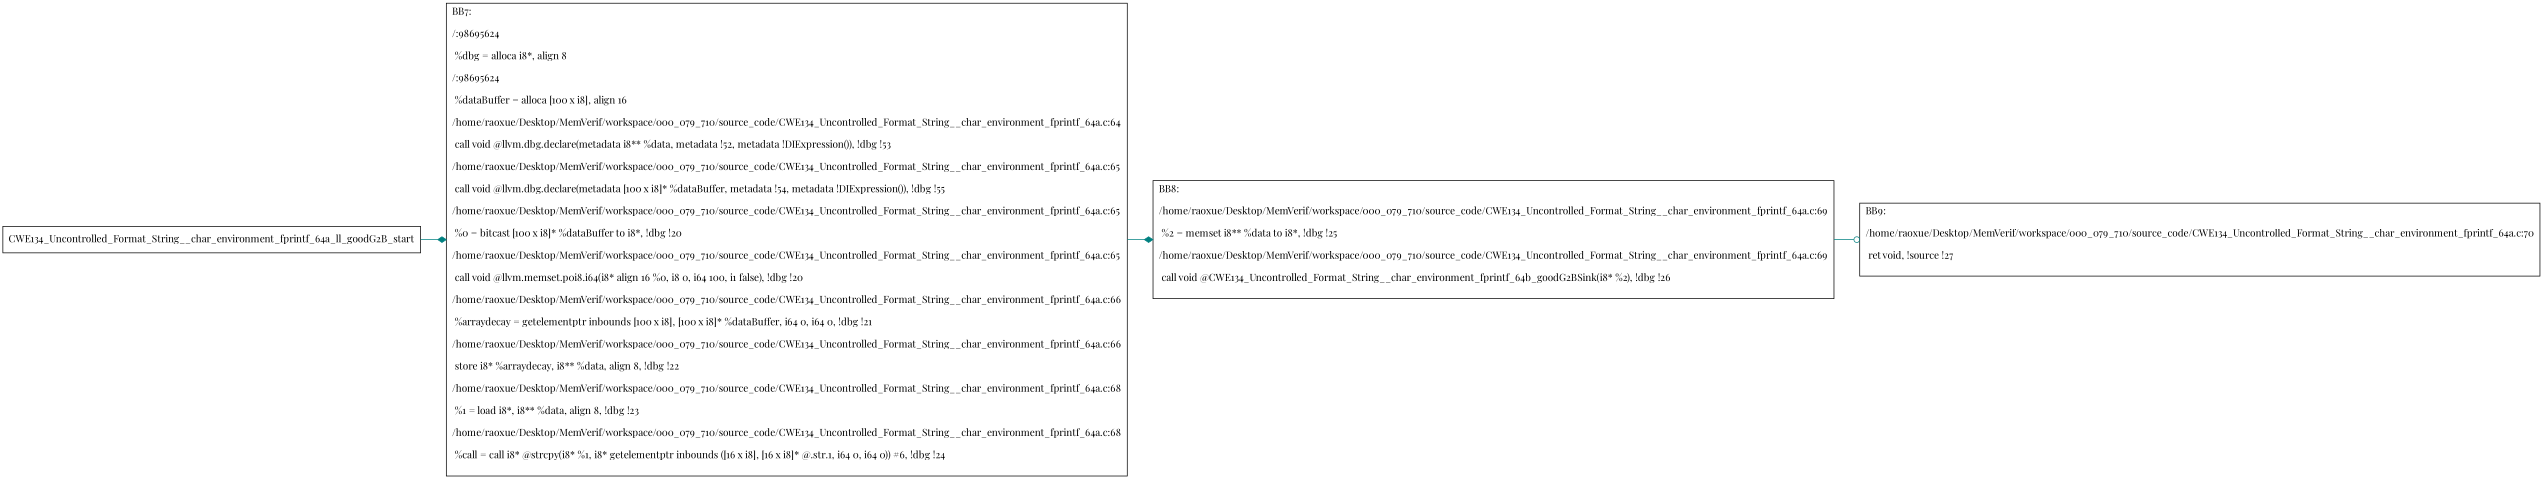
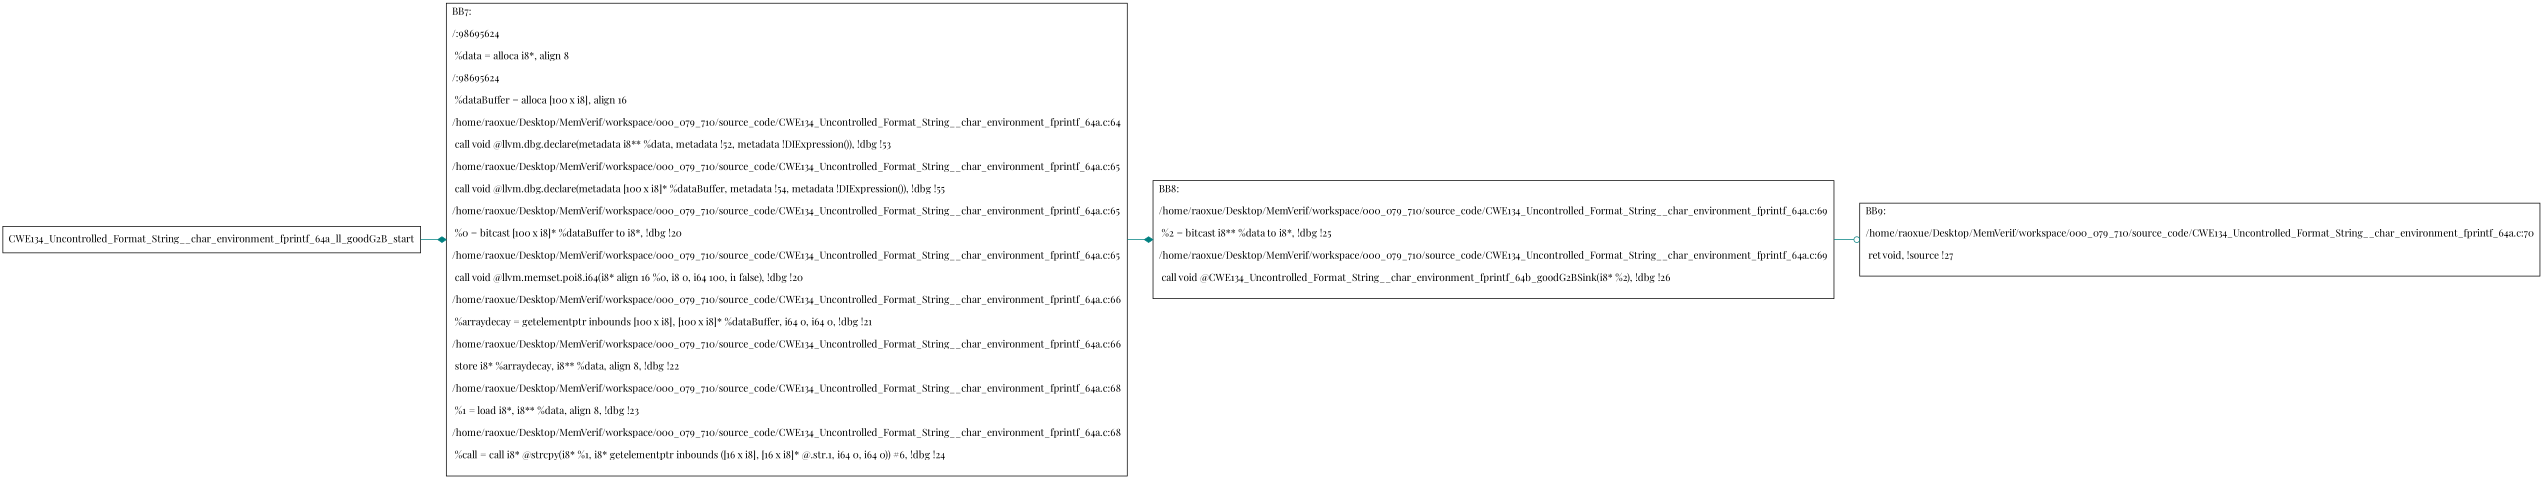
node "BB7:": text "%dbg = alloca i8*, align 8" -> "%data = alloca i8*, align 8"
node "BB8:": text "%2 = memset i8** %data to i8*, !dbg !25" -> "%2 = bitcast i8** %data to i8*, !dbg !25"
